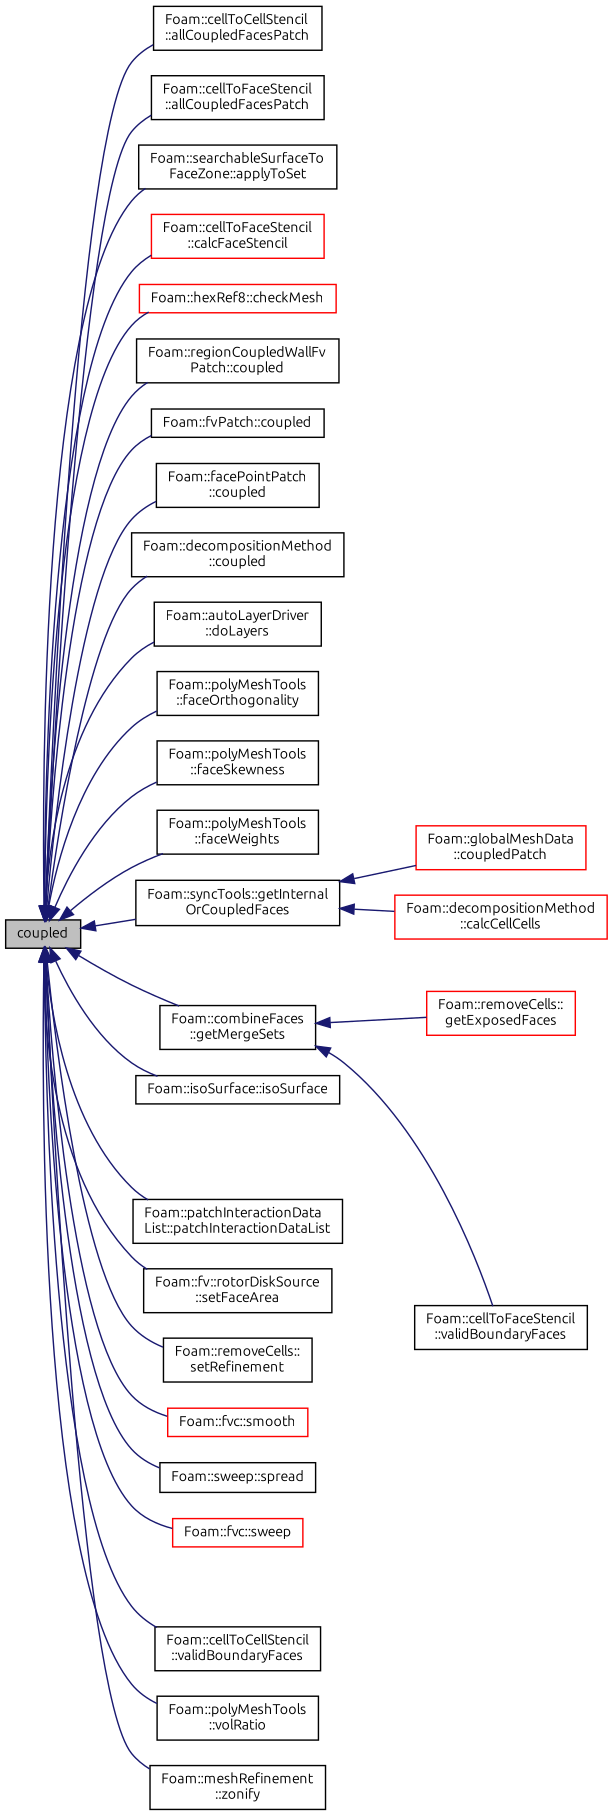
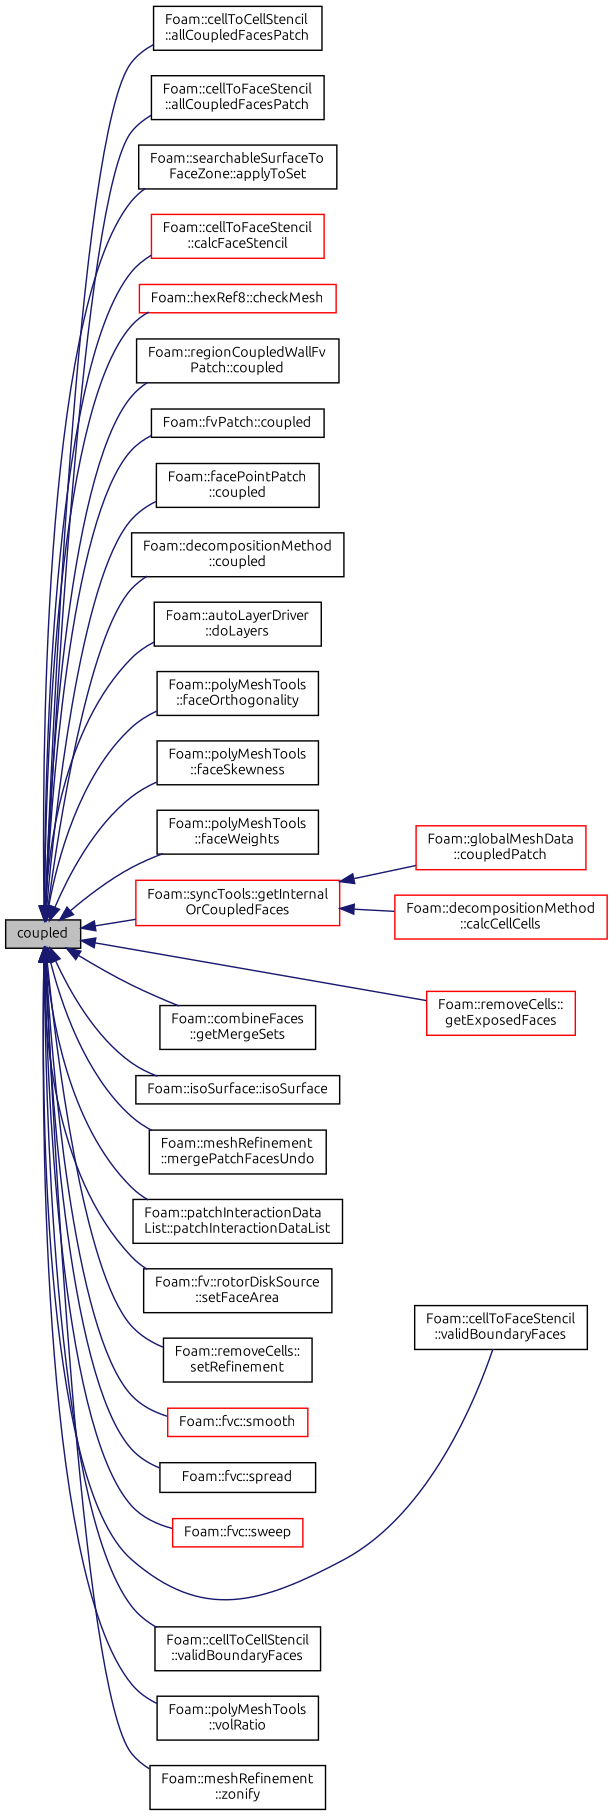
node "Foam::syncTools::getInternal OrCoupledFaces": color black -> red
edge "Foam::removeCells:: getExposedFaces" -> "Foam::combineFaces ::getMergeSets": now "Foam::removeCells:: getExposedFaces" -> "coupled"
node "Foam::meshRefinement ::mergePatchFacesUndo": added
edge "Foam::cellToFaceStencil ::validBoundaryFaces" -> "Foam::combineFaces ::getMergeSets": now "Foam::cellToFaceStencil ::validBoundaryFaces" -> "coupled"
node "Foam::sweep::spread": label "Foam::sweep::spread" -> "Foam::fvc::spread"
